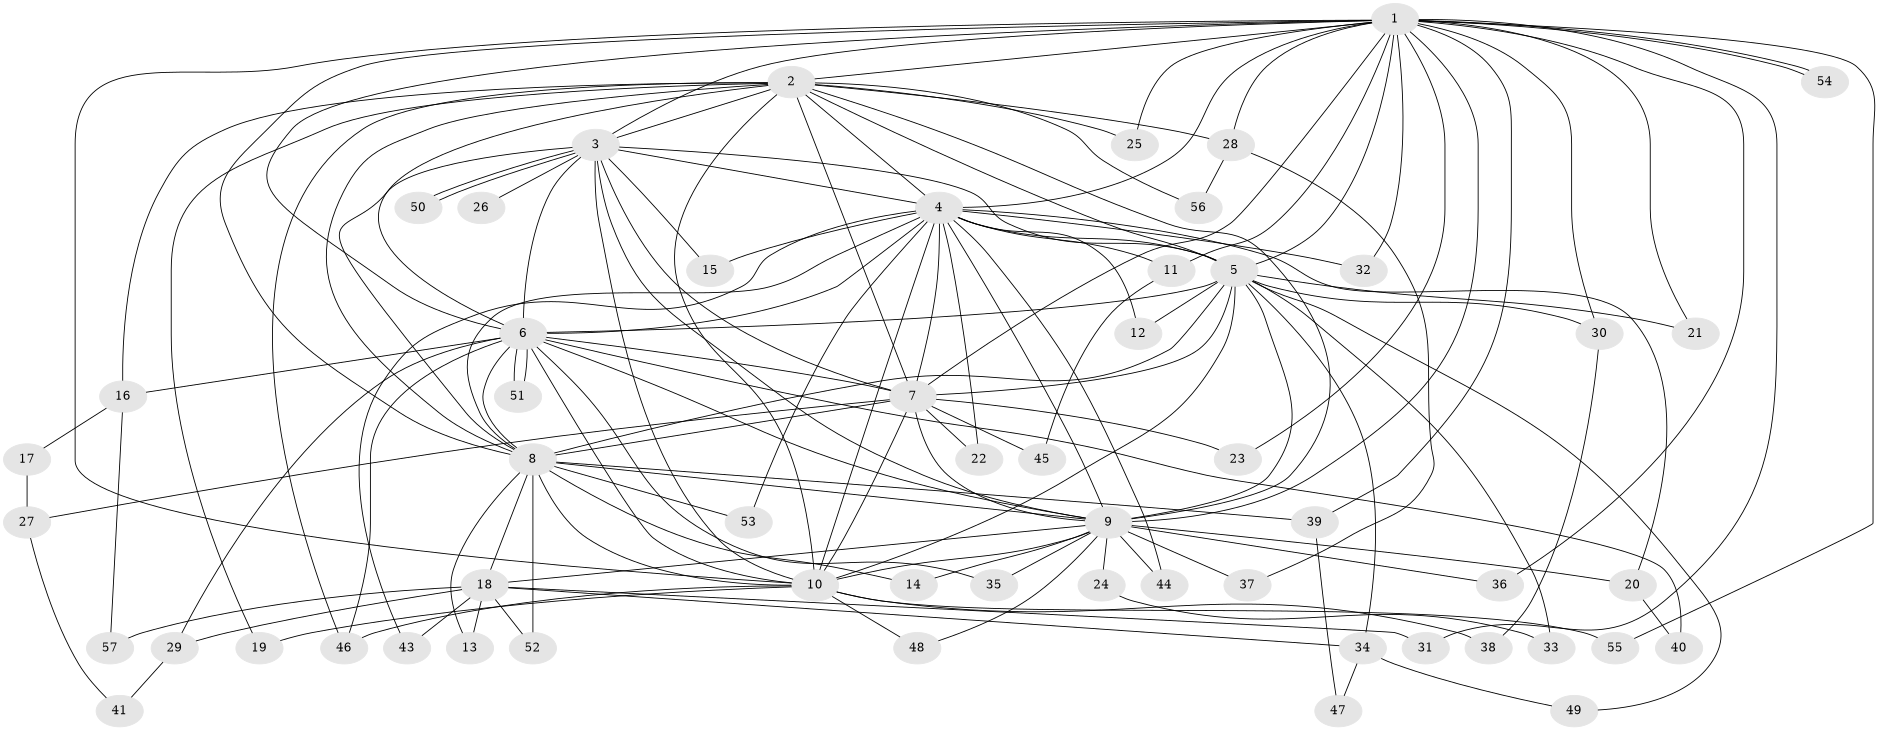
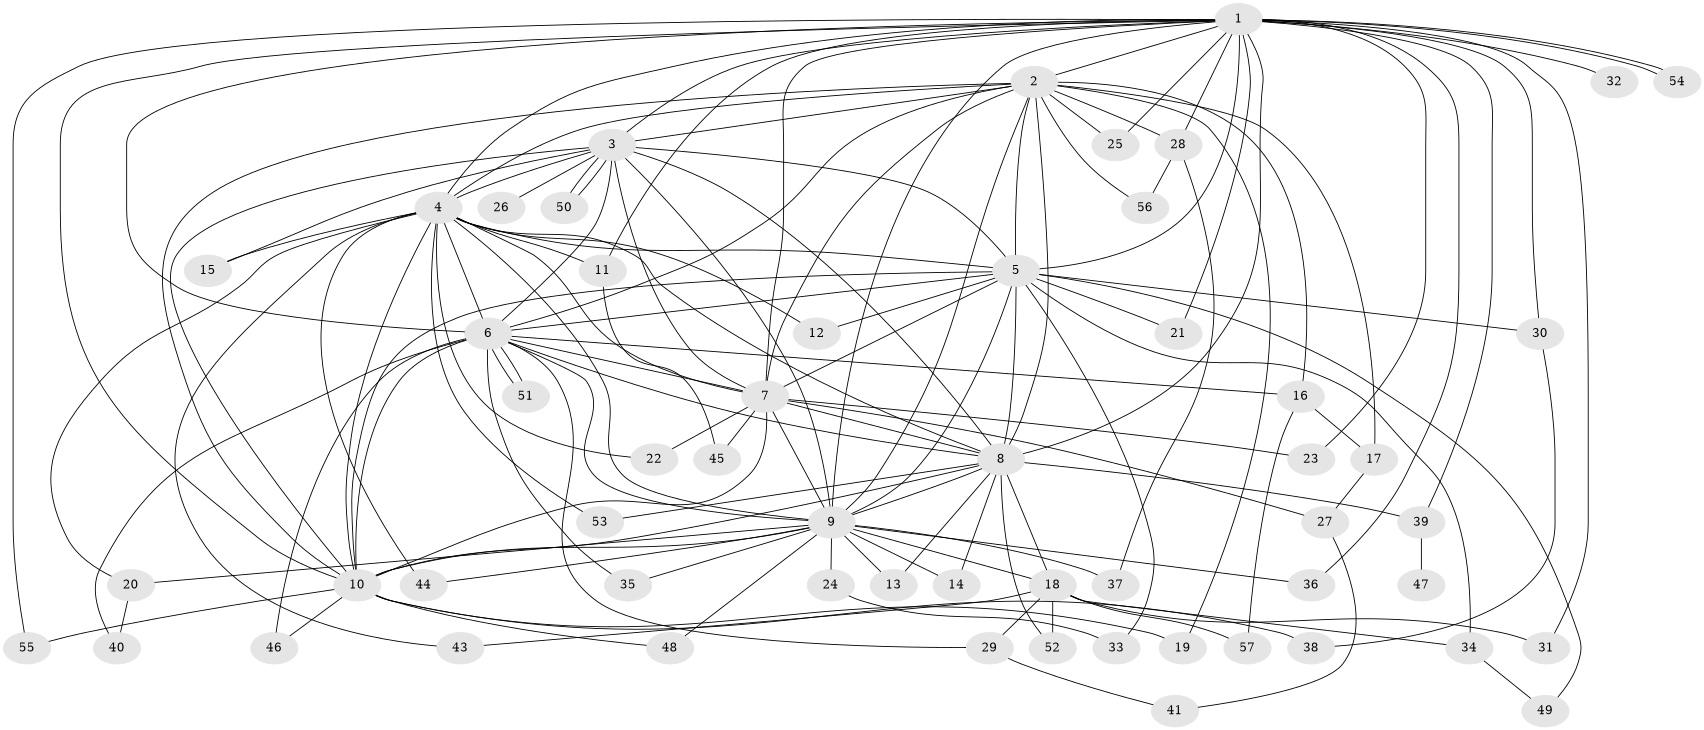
edge "2" -- "46": now "2" -- "17"
edge "4" -- "32": removed
edge "18" -- "13": now "9" -- "13"
edge "34" -- "47": removed
